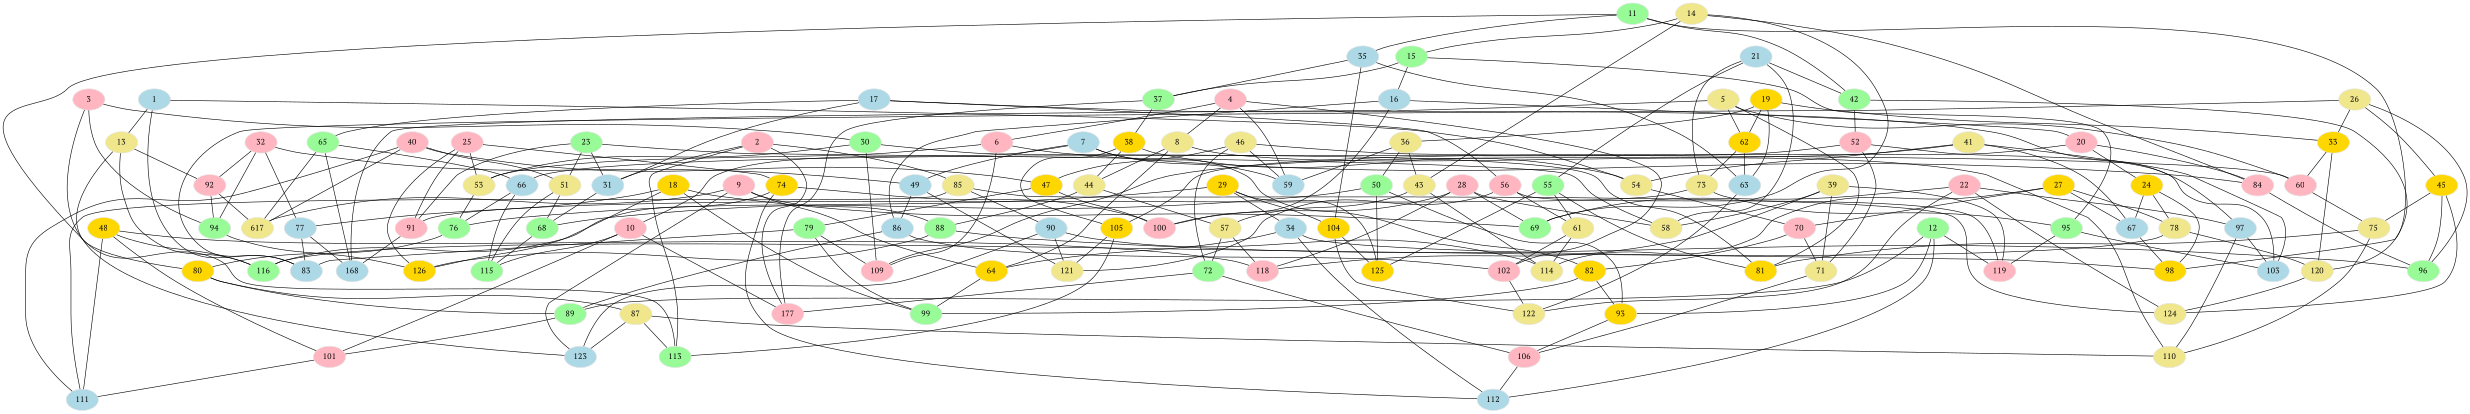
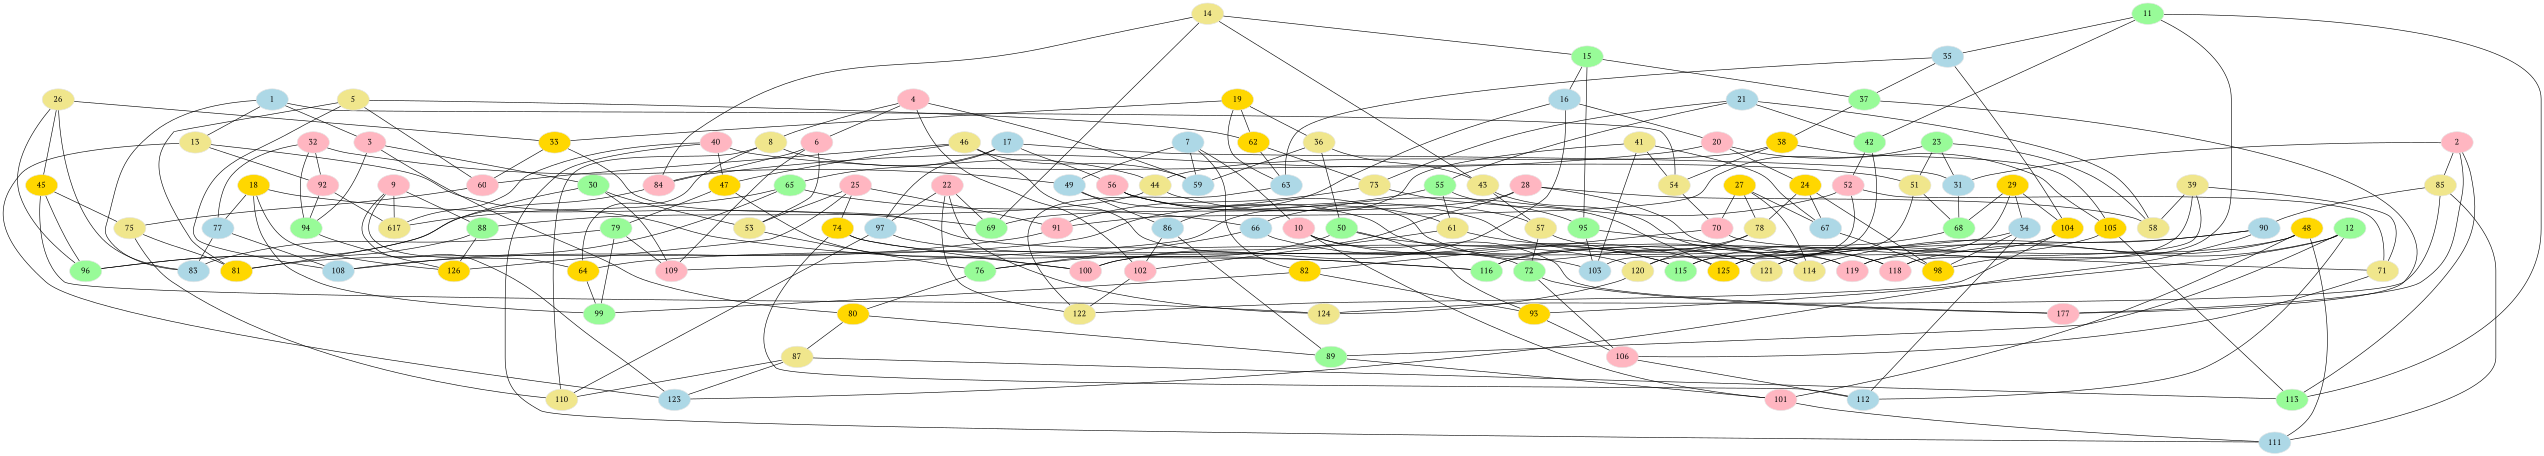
edge "1" -- "3": added
node "168": label "168" -> "108"
